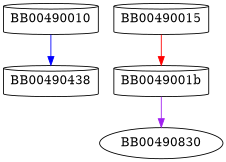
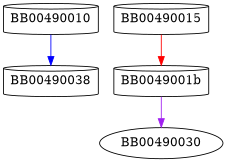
node "BB00490438": label "BB00490438" -> "BB00490038"
node "BB00490830": label "BB00490830" -> "BB00490030"
